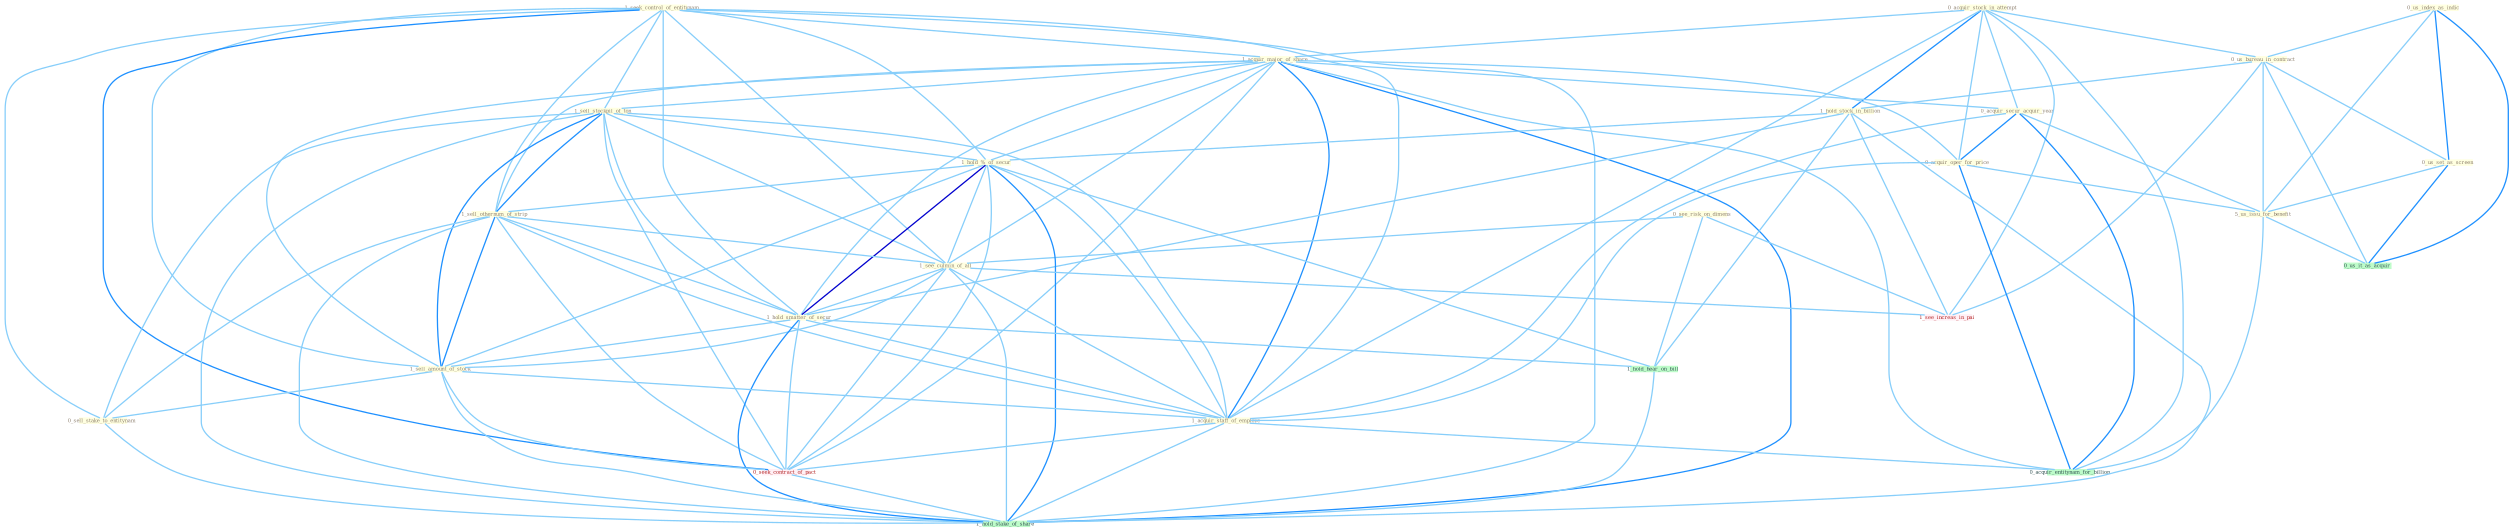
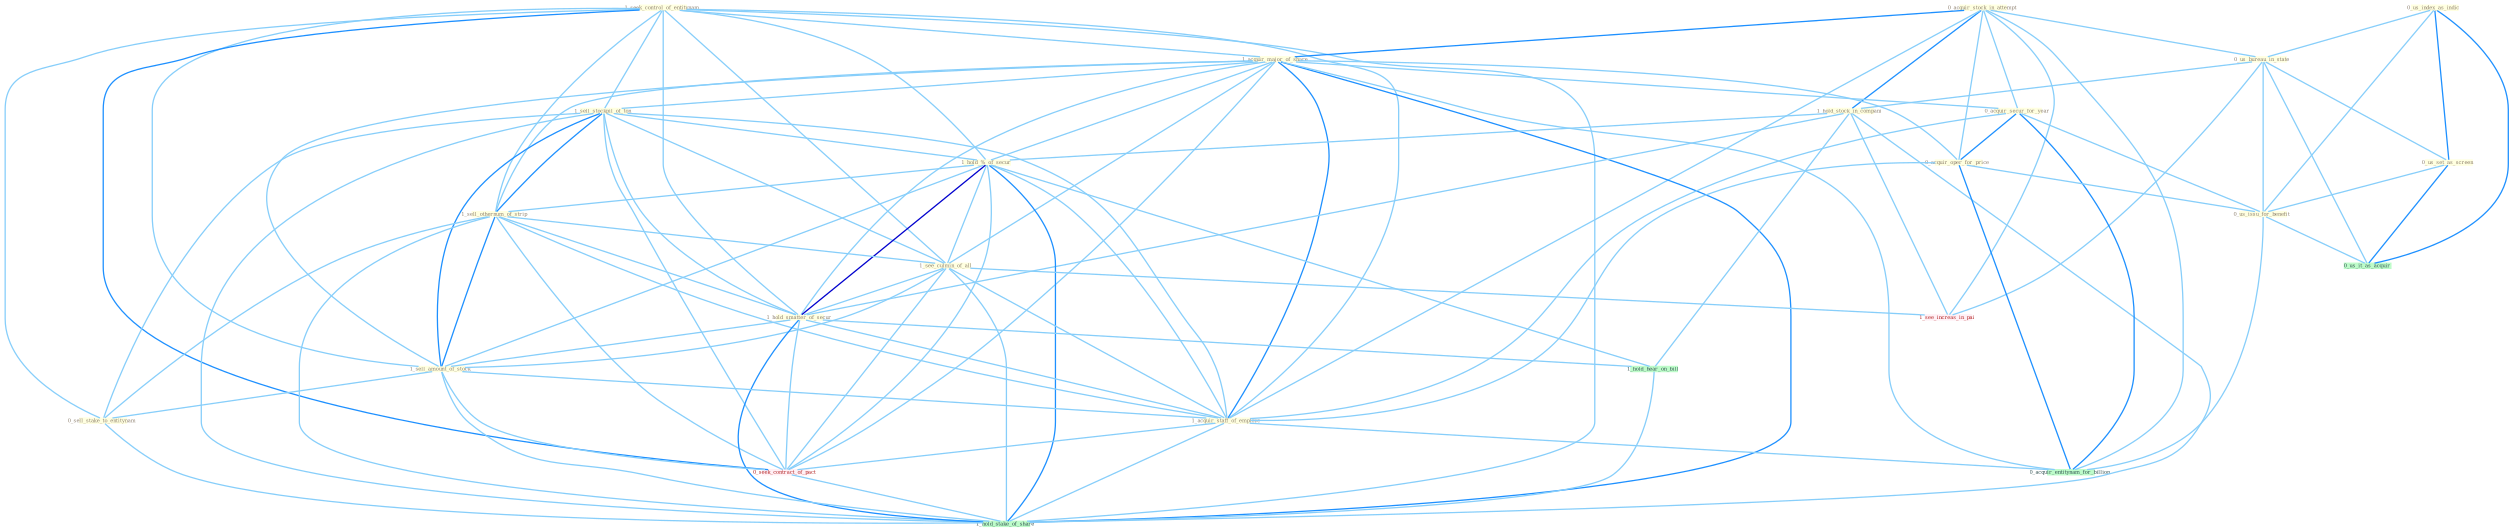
edge "0_acquir_stock_in_attempt" -- "1_acquir_major_of_share": color #87cefa -> #1e90ff
node "0_us_bureau_in_contract": label "0_us_bureau_in_contract" -> "0_us_bureau_in_state"
node "1_hold_stock_in_billion": label "1_hold_stock_in_billion" -> "1_hold_stock_in_compani"
node "0_acquir_secur_acquir_year": label "0_acquir_secur_acquir_year" -> "0_acquir_secur_for_year"
node "0_see_risk_on_dimens": removed
node "5_us_issu_for_benefit": label "5_us_issu_for_benefit" -> "0_us_issu_for_benefit"
